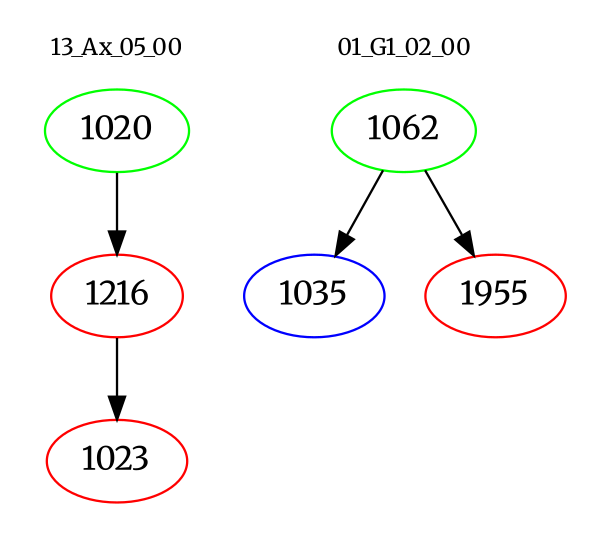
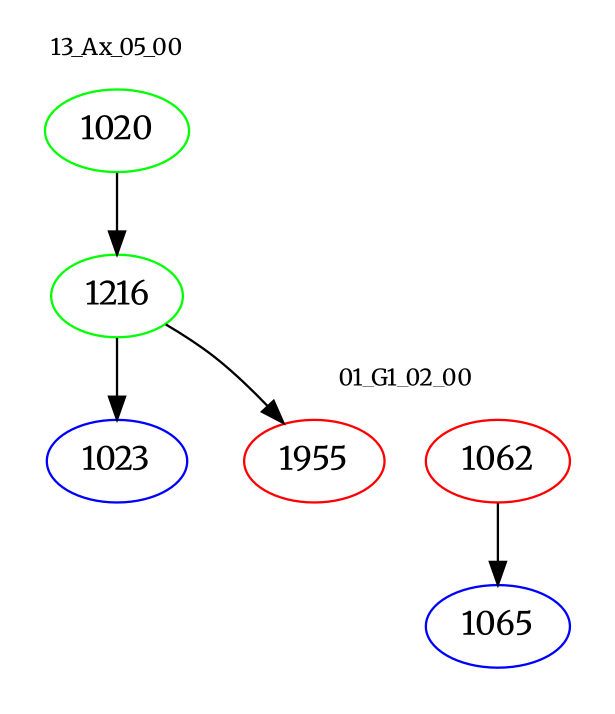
node "1062": color green -> red
edge "1062" -> "1955": now "1216" -> "1955"
node "1216": color red -> green
node "1035": label "1035" -> "1065"
node "1023": color red -> blue
